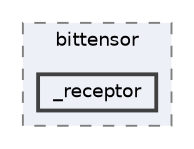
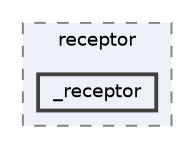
cluster "bittensor": label "bittensor" -> "receptor"
